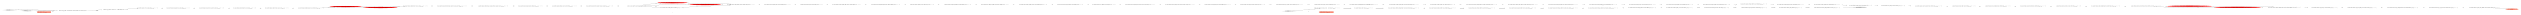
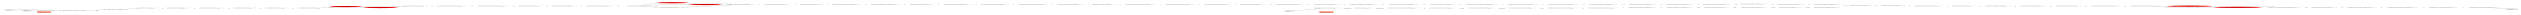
node "return conf@@@17@@@['0', '0', '1']": removed
node "return conf@@@70@@@['1', '1', '0']": fillcolor tomato -> lightgray
